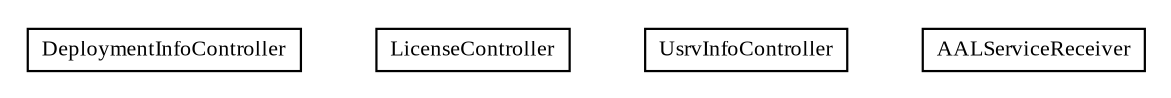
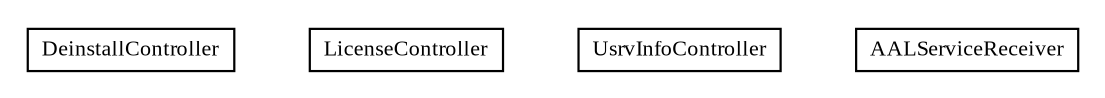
node "DeinstallController": added
node "DeploymentInfoController": removed
